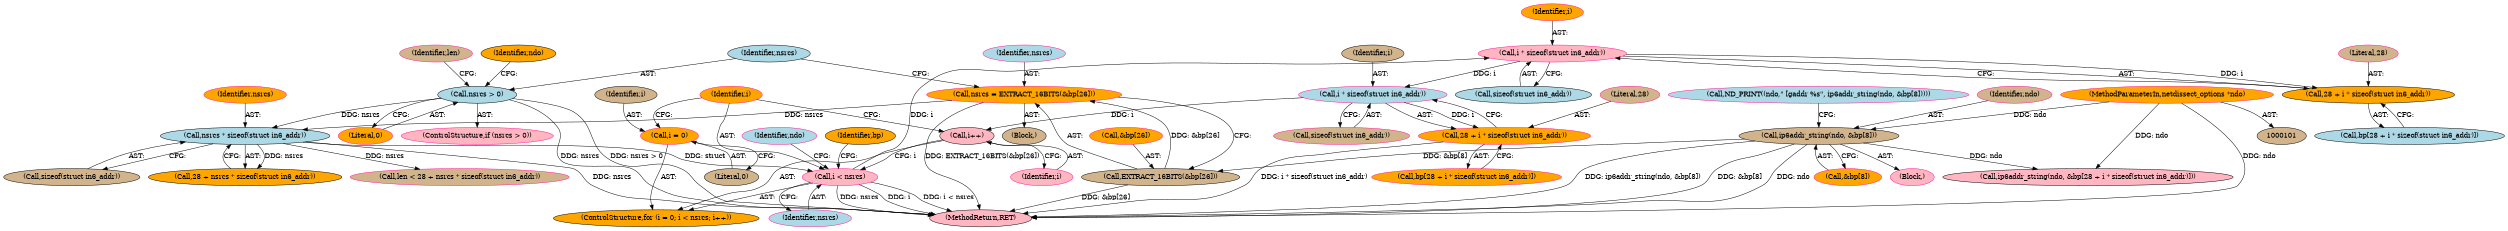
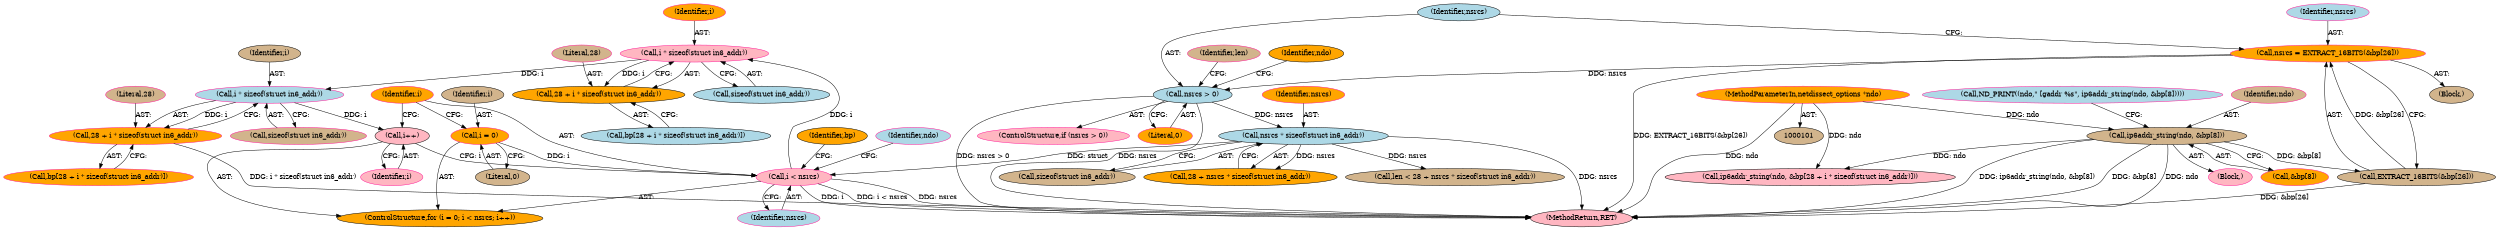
edge "(Call,nsrcs = EXTRACT_16BITS(&bp[26]))" -> "(Call,nsrcs * sizeof(struct in6_addr))": now "(Call,nsrcs = EXTRACT_16BITS(&bp[26]))" -> "(Call,nsrcs > 0)"
node "(Call,&bp[26])": removed
edge "(Call,i = 0)" -> "(Call,i < nsrcs)": added, label "DDG: i"
node "(Call,len < 28 + nsrcs * sizeof(struct in6_addr))": color deeppink -> black
